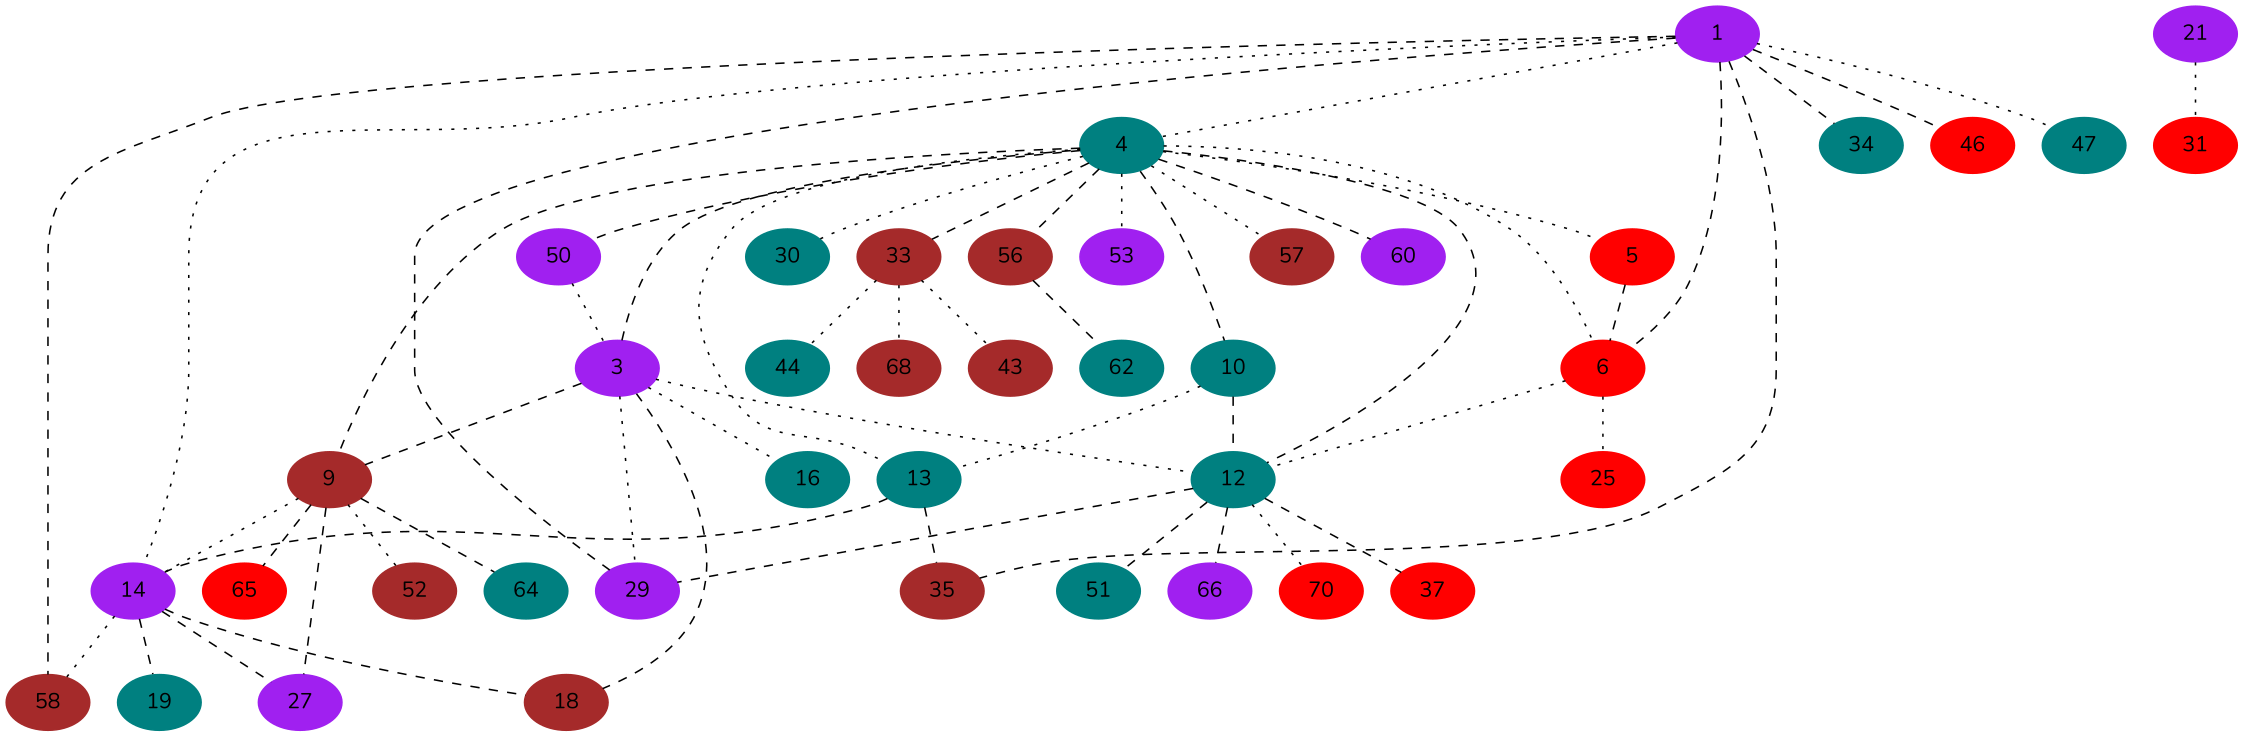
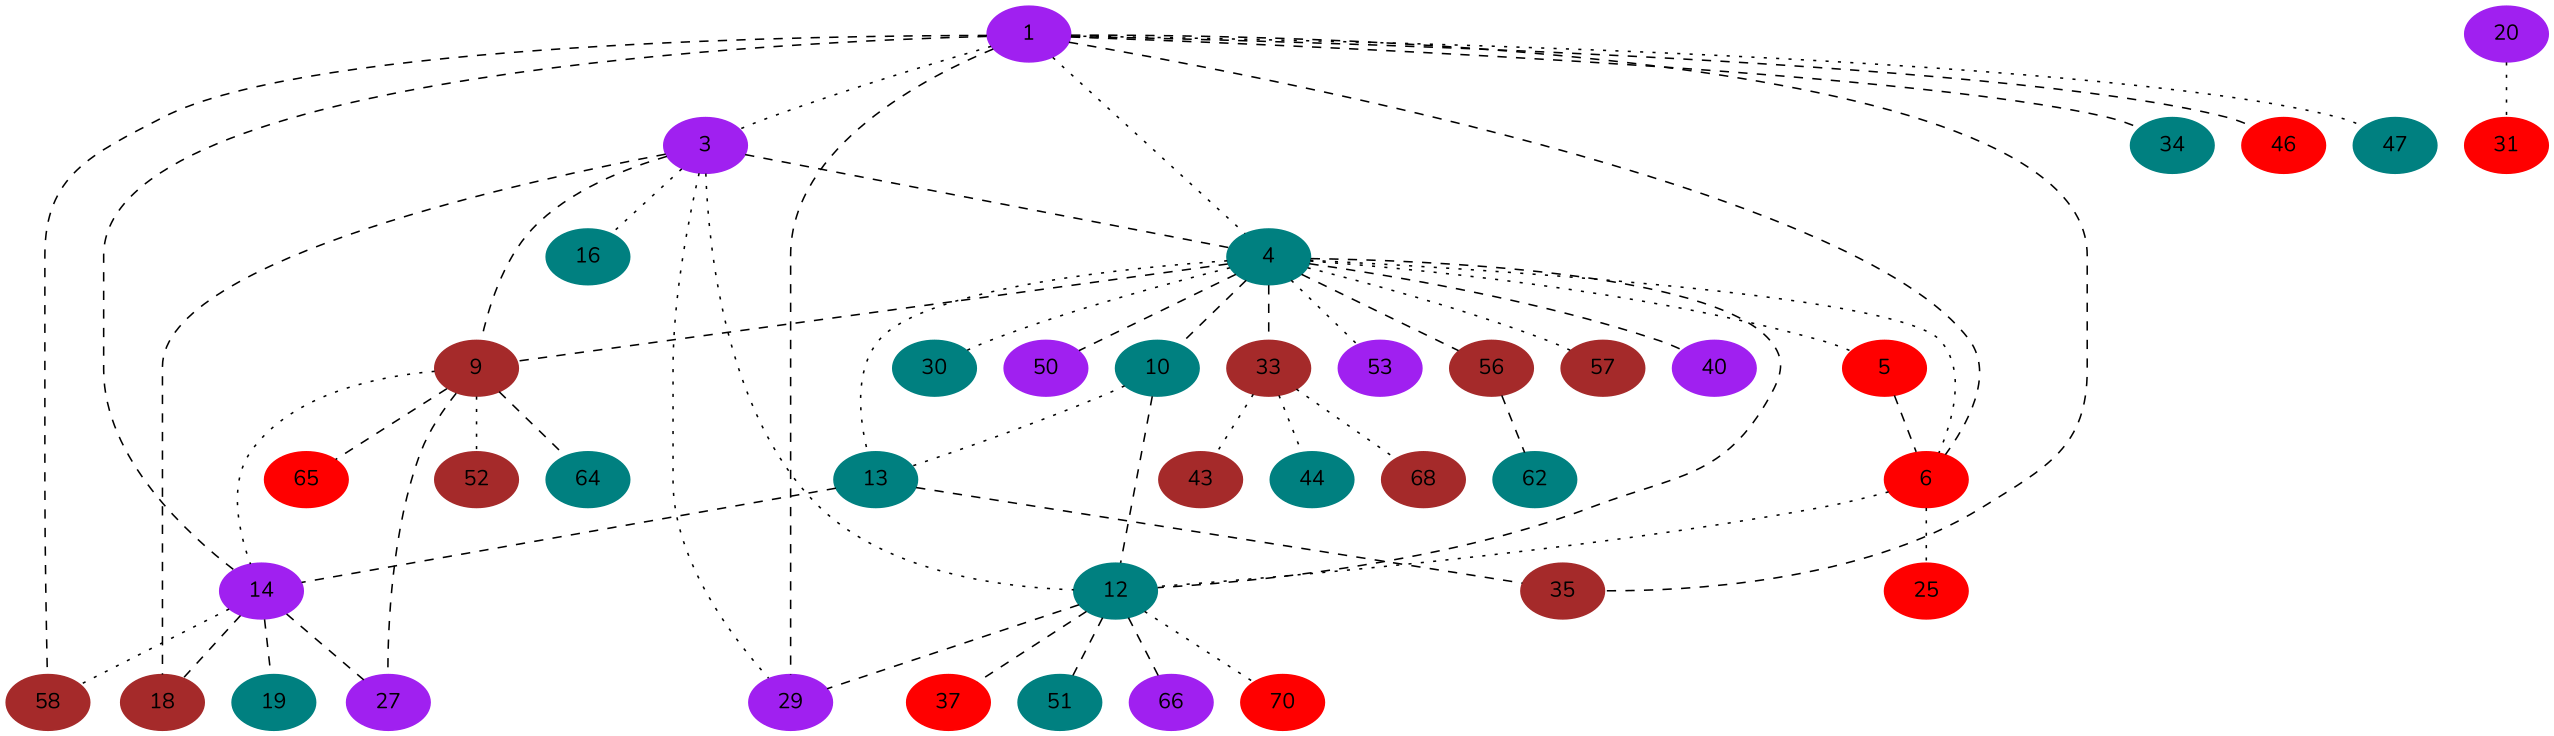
node "21": label "21" -> "20"
edge "1" -- "14": style dotted -> dashed
node "60": label "60" -> "40"
edge "50" -- "3": now "1" -- "3"
